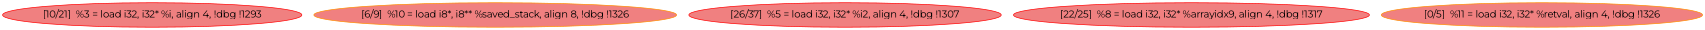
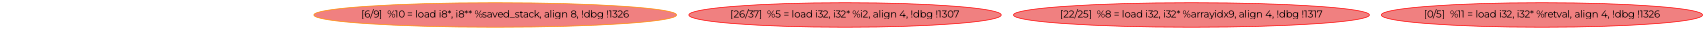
node "[10/21]  %3 = load i32, i32* %i, align 4, !dbg !1293": removed
node "[0/5]  %11 = load i32, i32* %retval, align 4, !dbg !1326": color darkorange -> red
